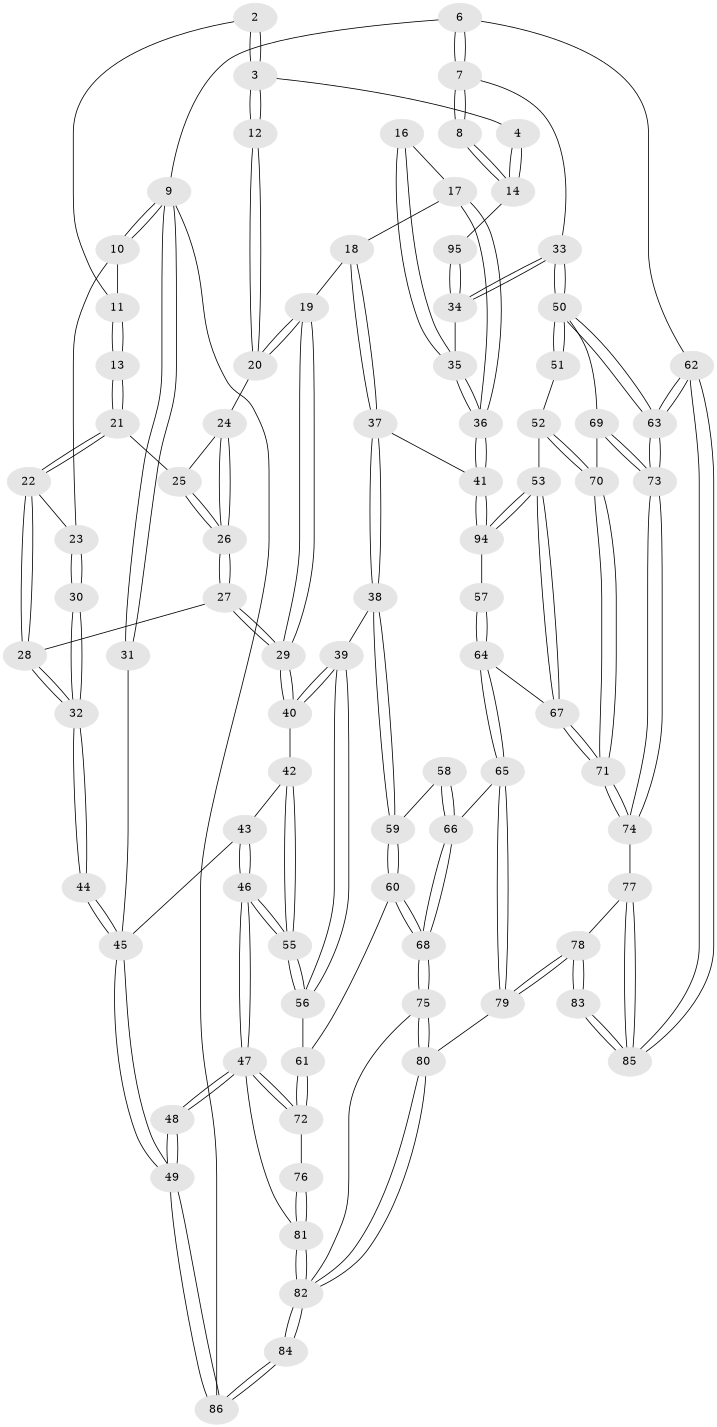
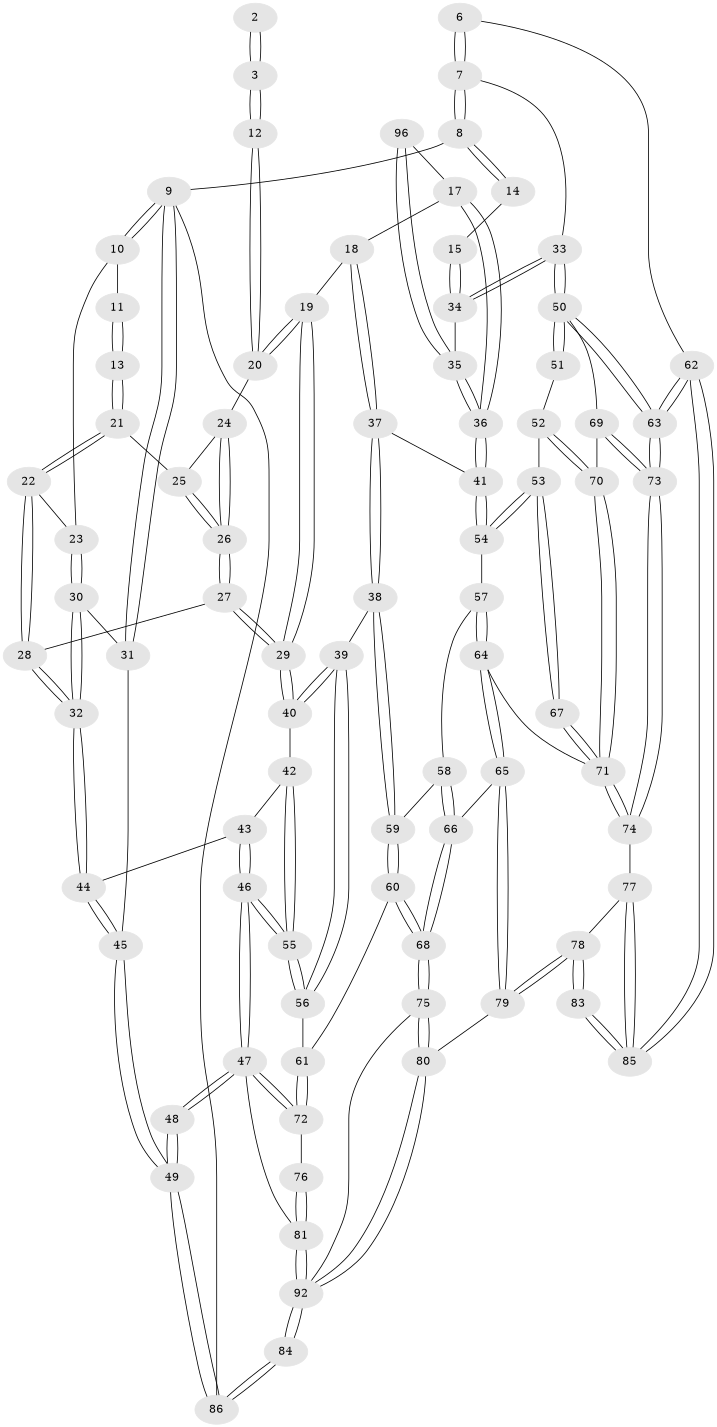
edge "6" -- "9": now "8" -- "9"
edge "2" -- "11": removed
node "16": label "16" -> "96"
node "4": removed
node "95": label "95" -> "15"
node "94": label "94" -> "54"
edge "30" -- "31": added
edge "57" -- "58": added
edge "64" -- "67": now "64" -- "71"
edge "43" -- "45": now "43" -- "44"
node "82": label "82" -> "92"
